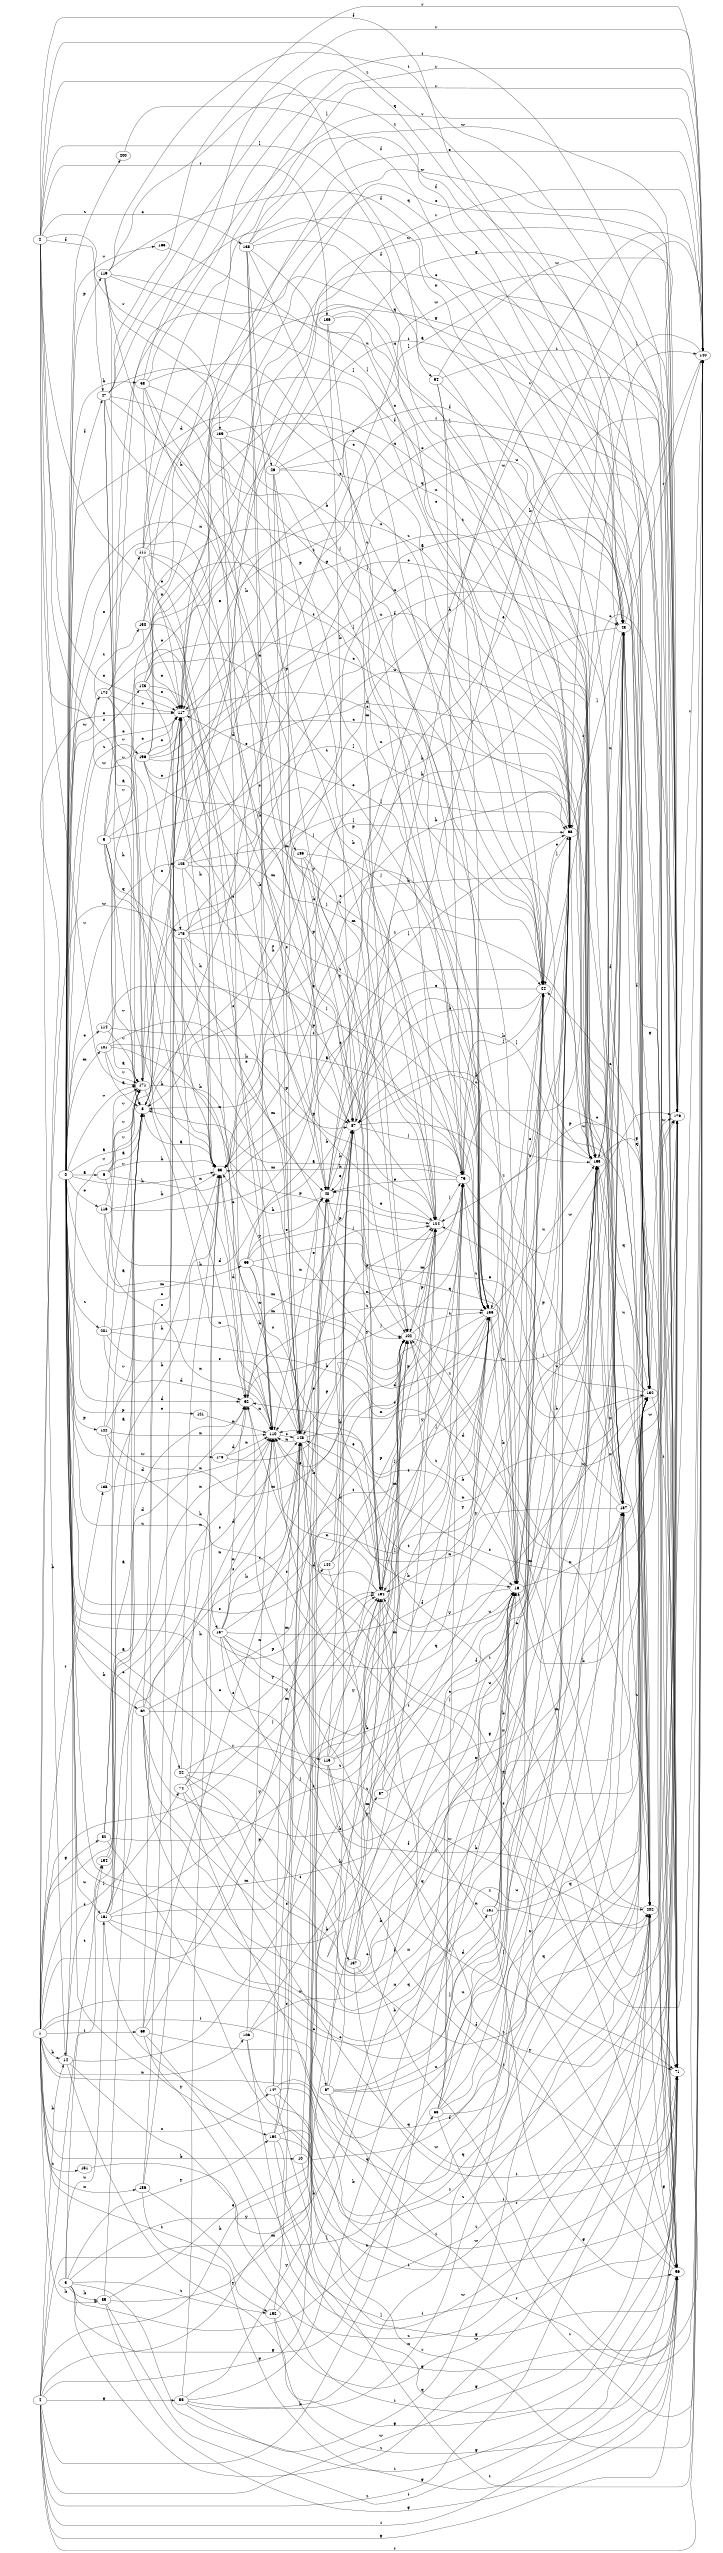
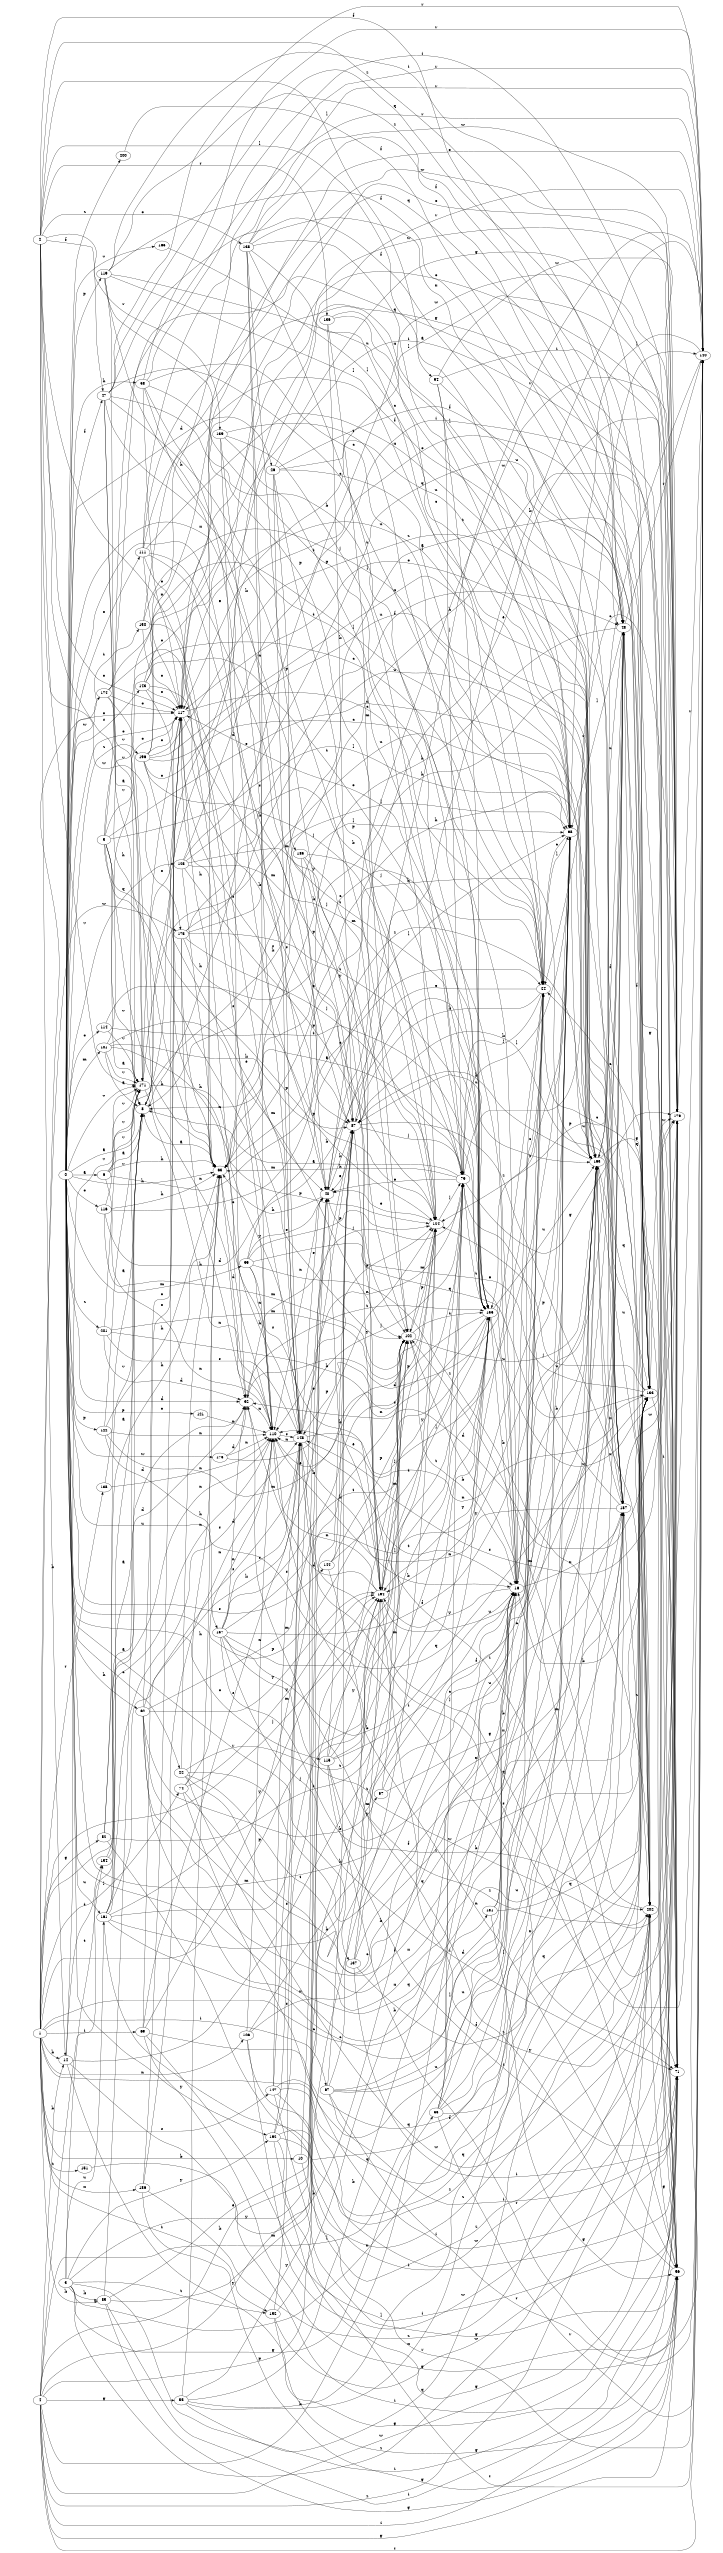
edge "79" -> "179": label "w" -> "g"
node "132": label "132" -> "133"
